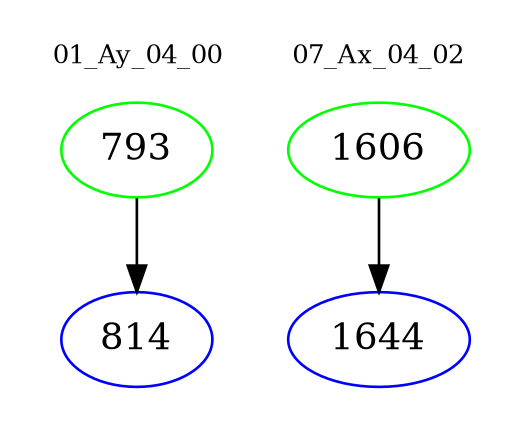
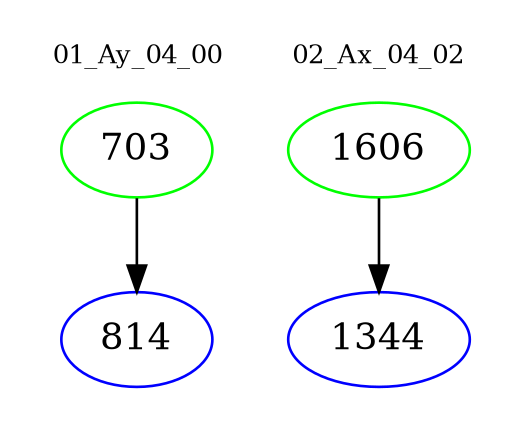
cluster "07_Ax_04_02": label "07_Ax_04_02" -> "02_Ax_04_02"
node "793": label "793" -> "703"
node "1644": label "1644" -> "1344"
